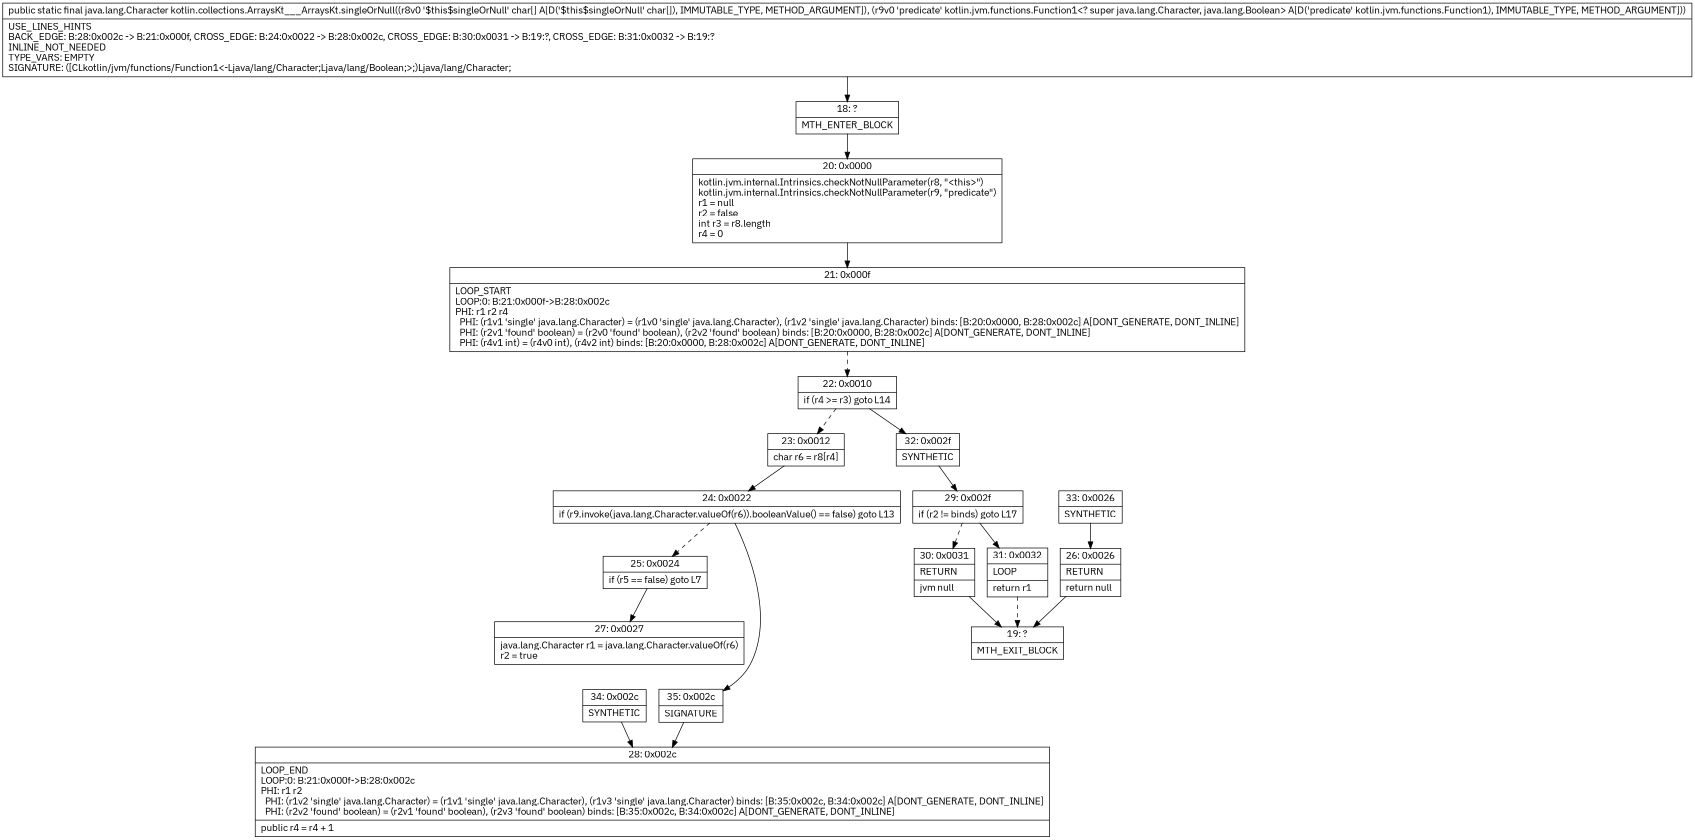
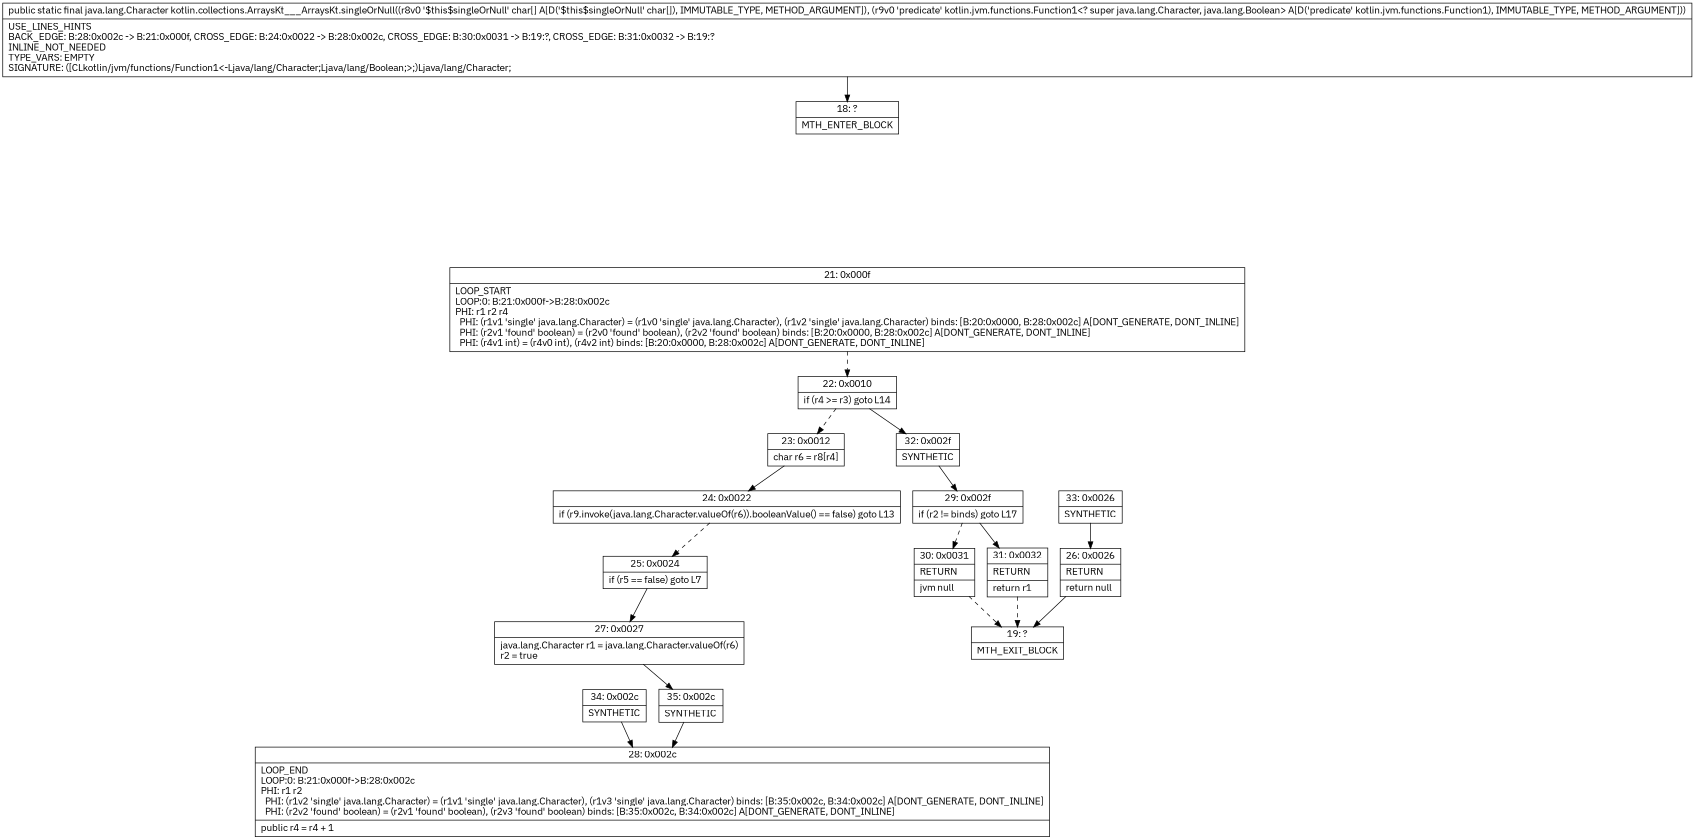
node "20: 0x0000": removed
node "31: 0x0032": text "LOOP" -> "RETURN"
edge "24: 0x0022" -> "35: 0x002c": now "27: 0x0027" -> "35: 0x002c"
edge "30: 0x0031" -> "19: ?": style solid -> dashed
node "35: 0x002c": text "SIGNATURE" -> "SYNTHETIC"
